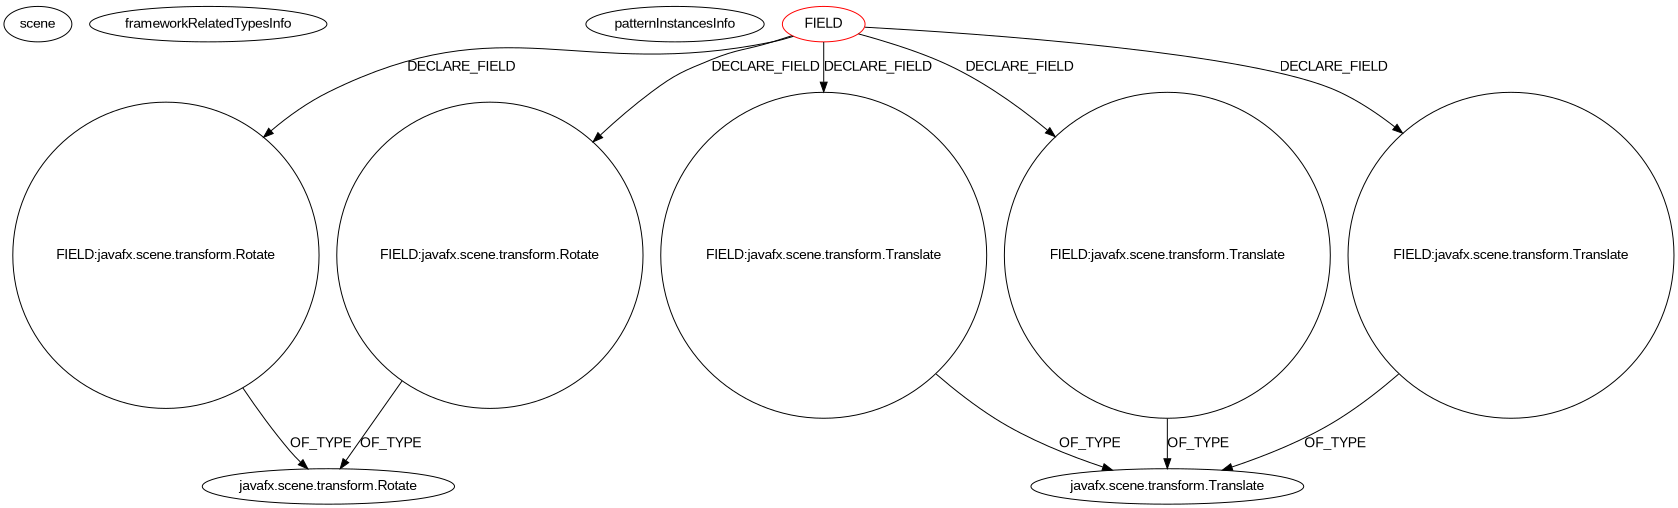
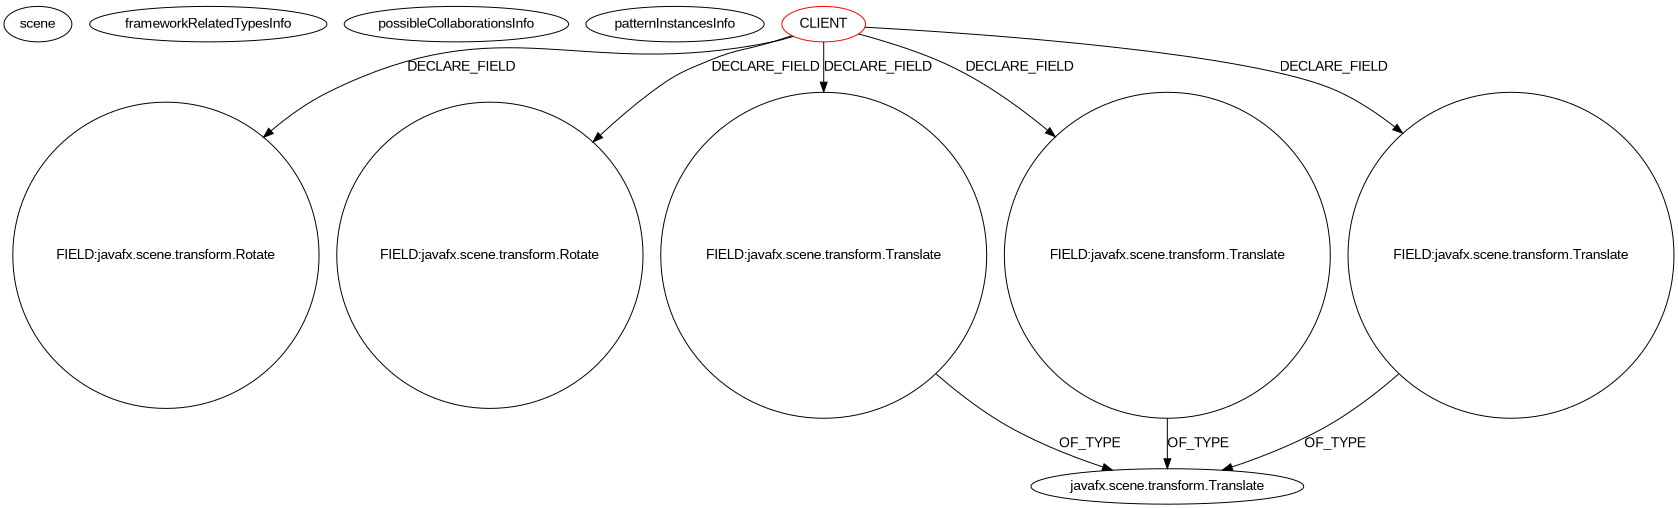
node "possibleCollaborationsInfo": added
node "FIELD": label "FIELD" -> "CLIENT"
node "javafx.scene.transform.Rotate": removed
